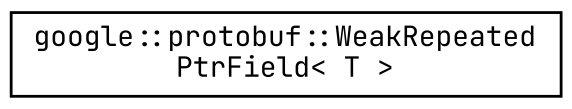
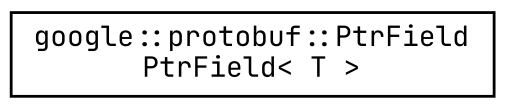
node "google::protobuf::WeakRepeated PtrField< T >": label "google::protobuf::WeakRepeated PtrField< T >" -> "google::protobuf::PtrField PtrField< T >"
